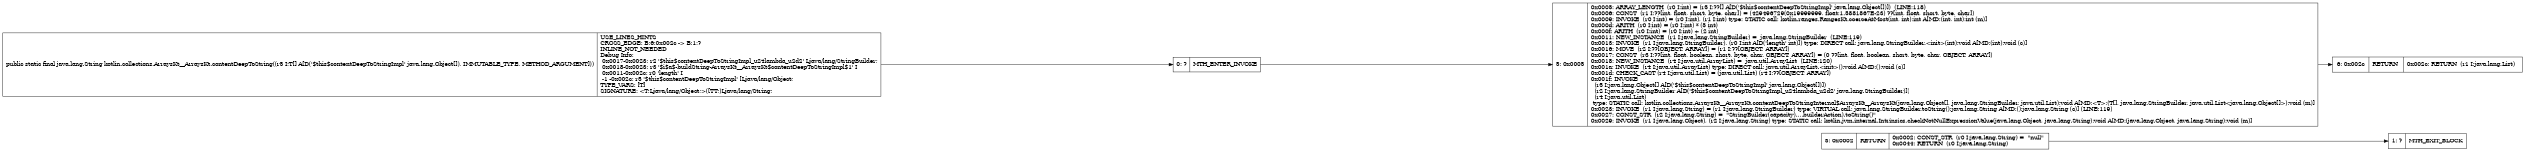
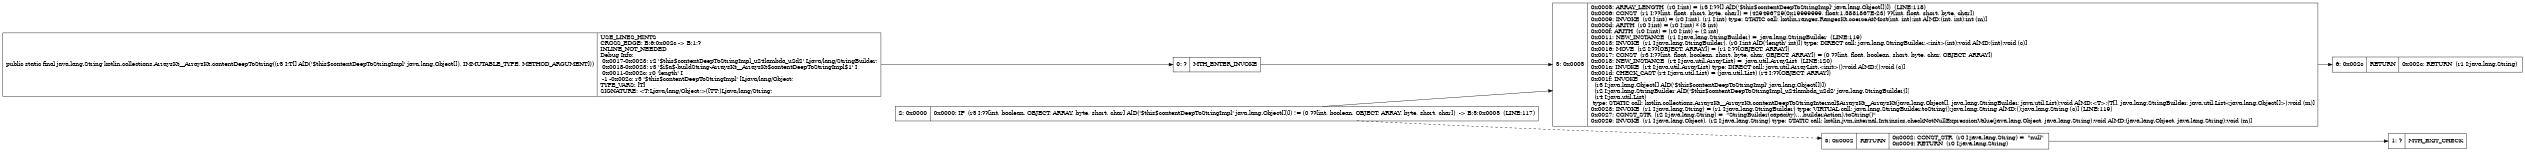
node "6: 0x002c": text "0x002c: RETURN  (r1 I:java.lang.List)" -> "0x002c: RETURN  (r1 I:java.lang.String)"
node "2: 0x0000": added
node "1: ?": text "MTH_EXIT_BLOCK" -> "MTH_EXIT_CHECK"
node "3: 0x0002": text "0x0044: RETURN  (r0 I:java.lang.String)" -> "0x0004: RETURN  (r0 I:java.lang.String)"
